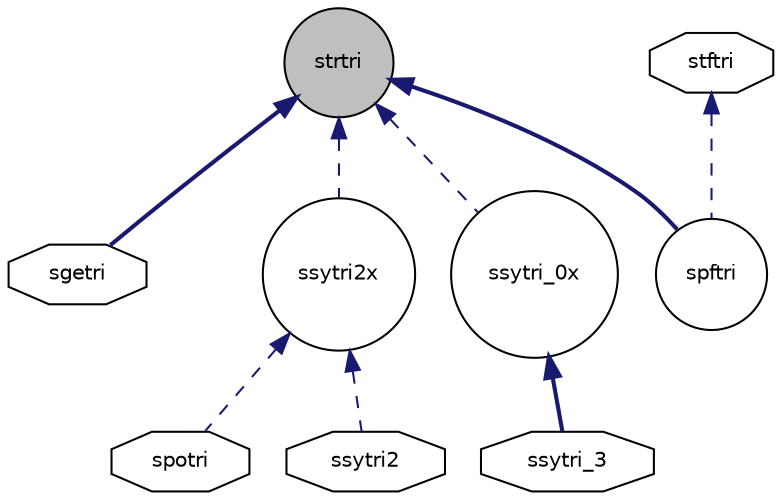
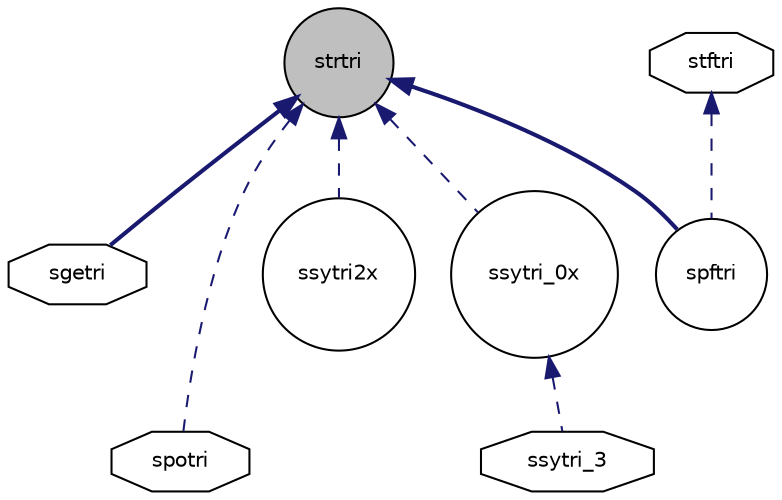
edge "spotri" -> "ssytri2x": now "spotri" -> "strtri"
edge "ssytri_3" -> "ssytri_0x": style bold -> dashed
node "ssytri2": removed
